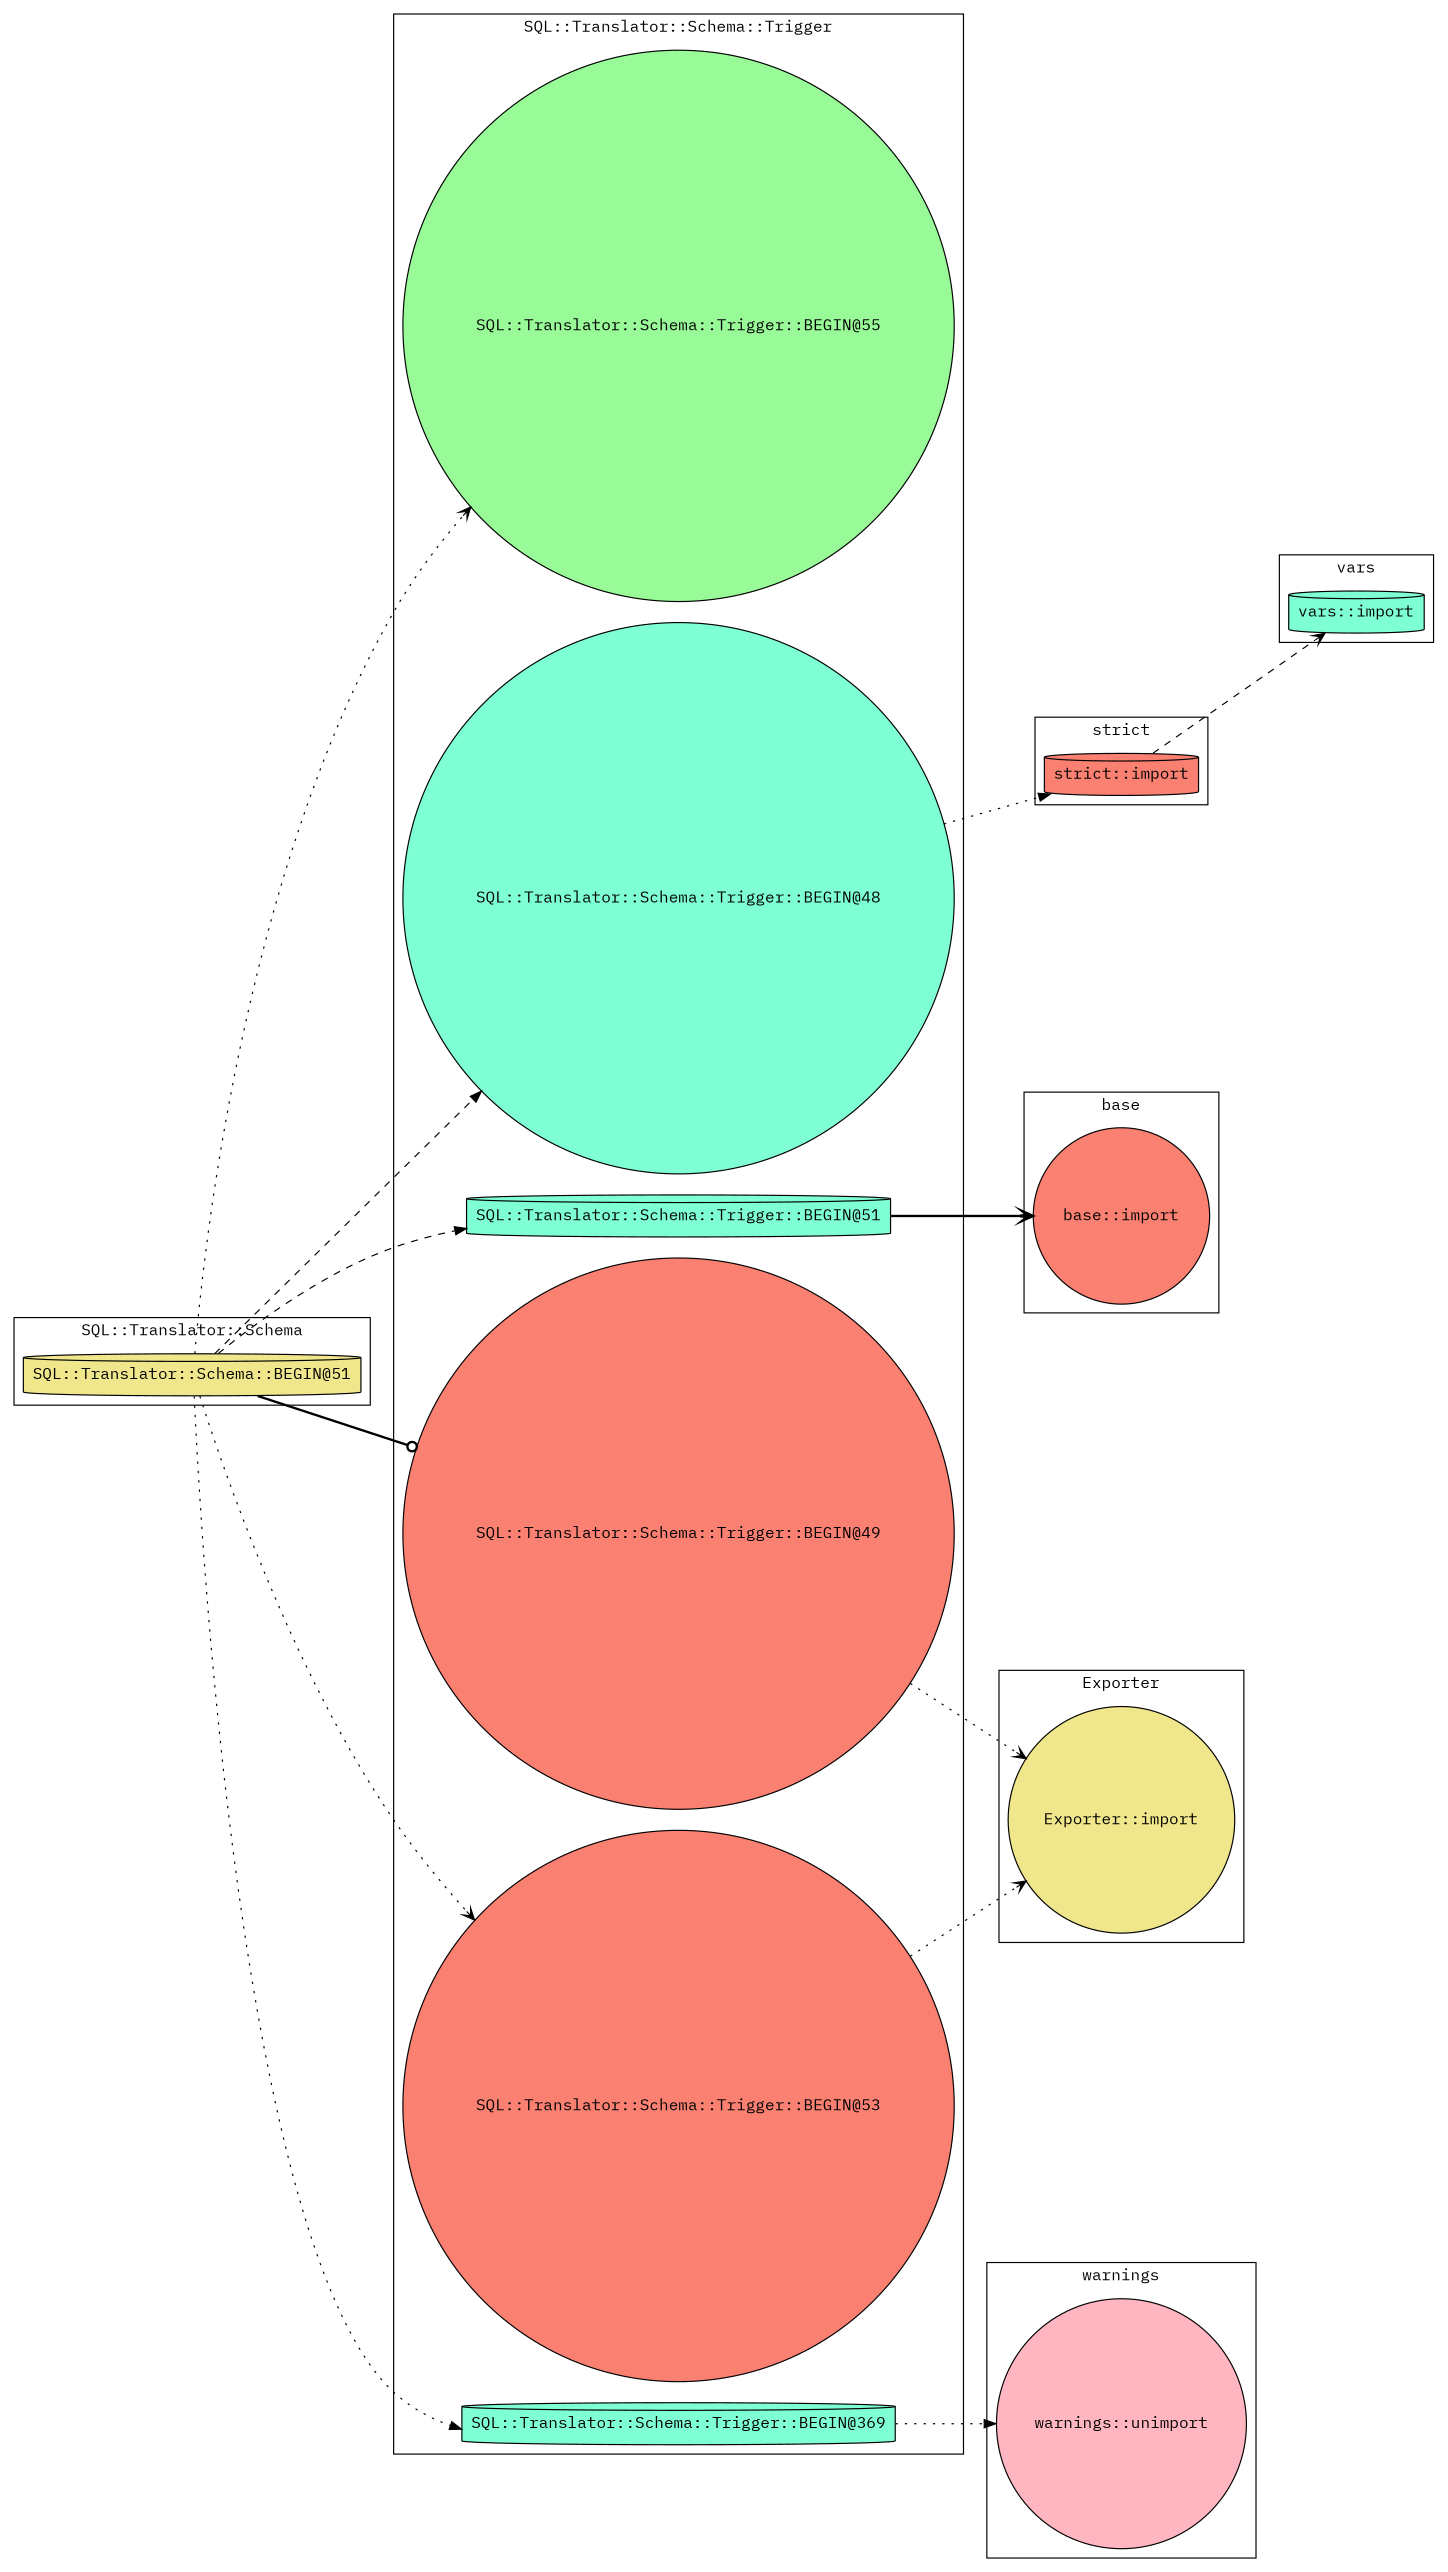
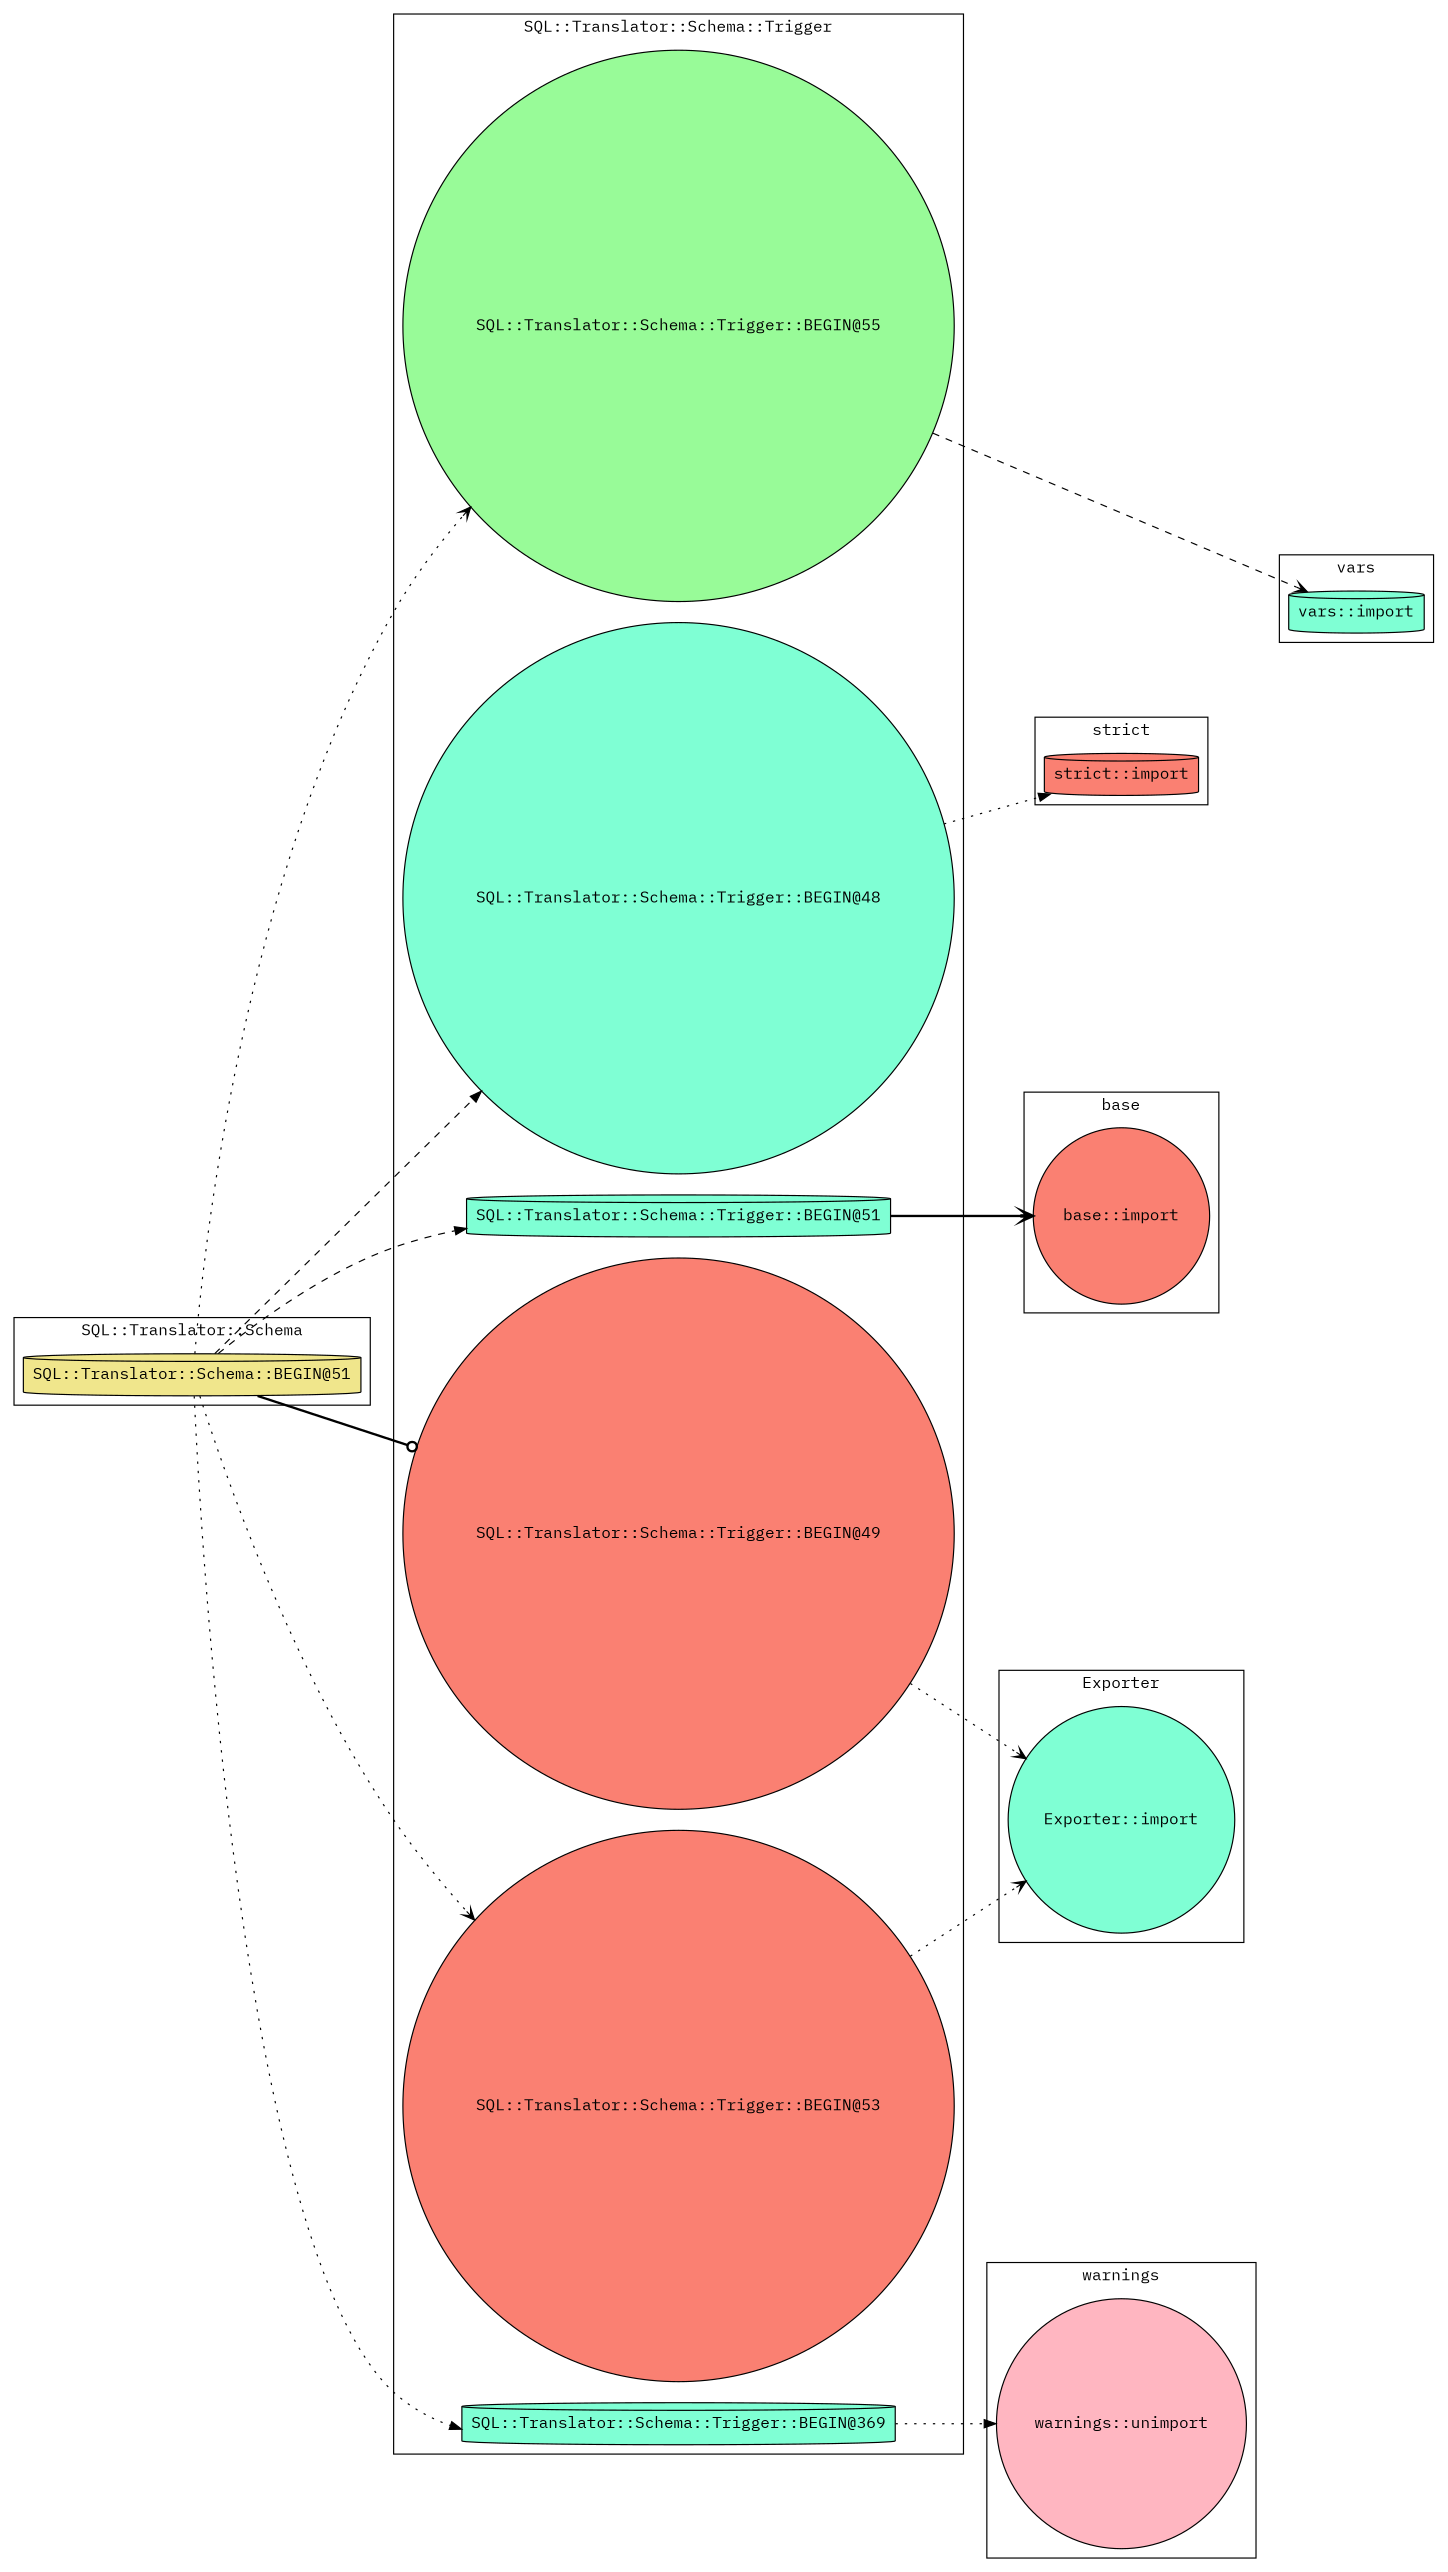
edge "strict::import" -> "vars::import": now "SQL::Translator::Schema::Trigger::BEGIN@55" -> "vars::import"
node "Exporter::import": fillcolor khaki -> aquamarine
